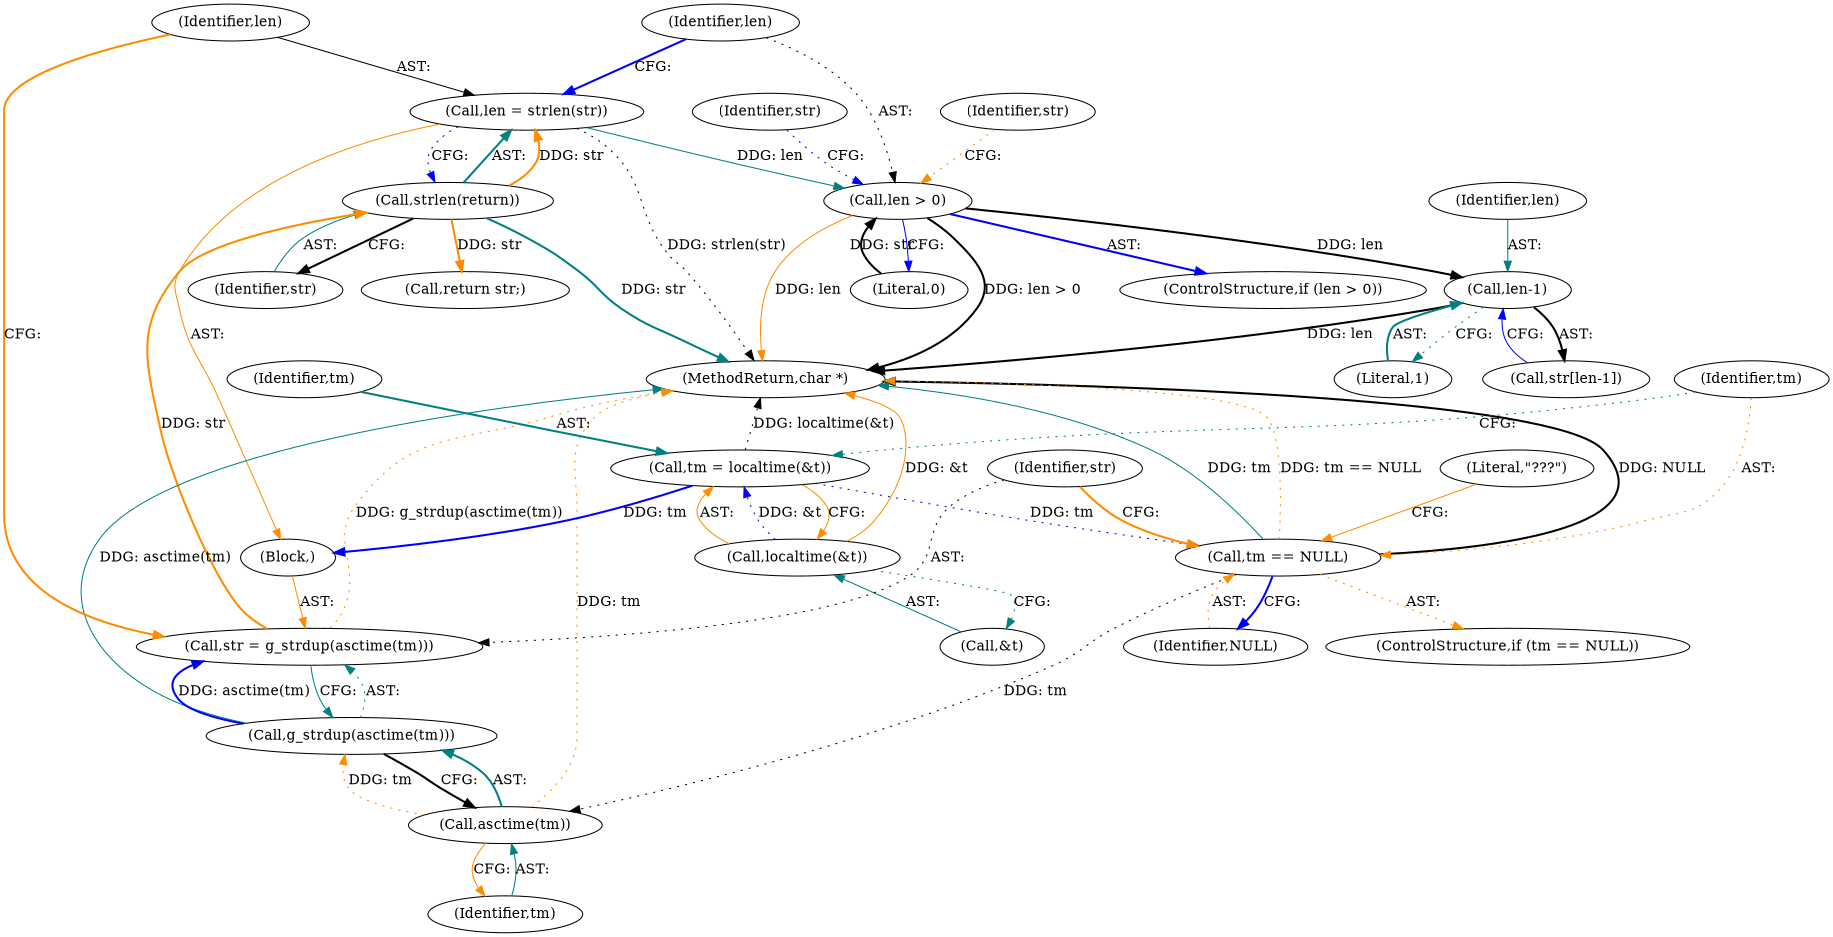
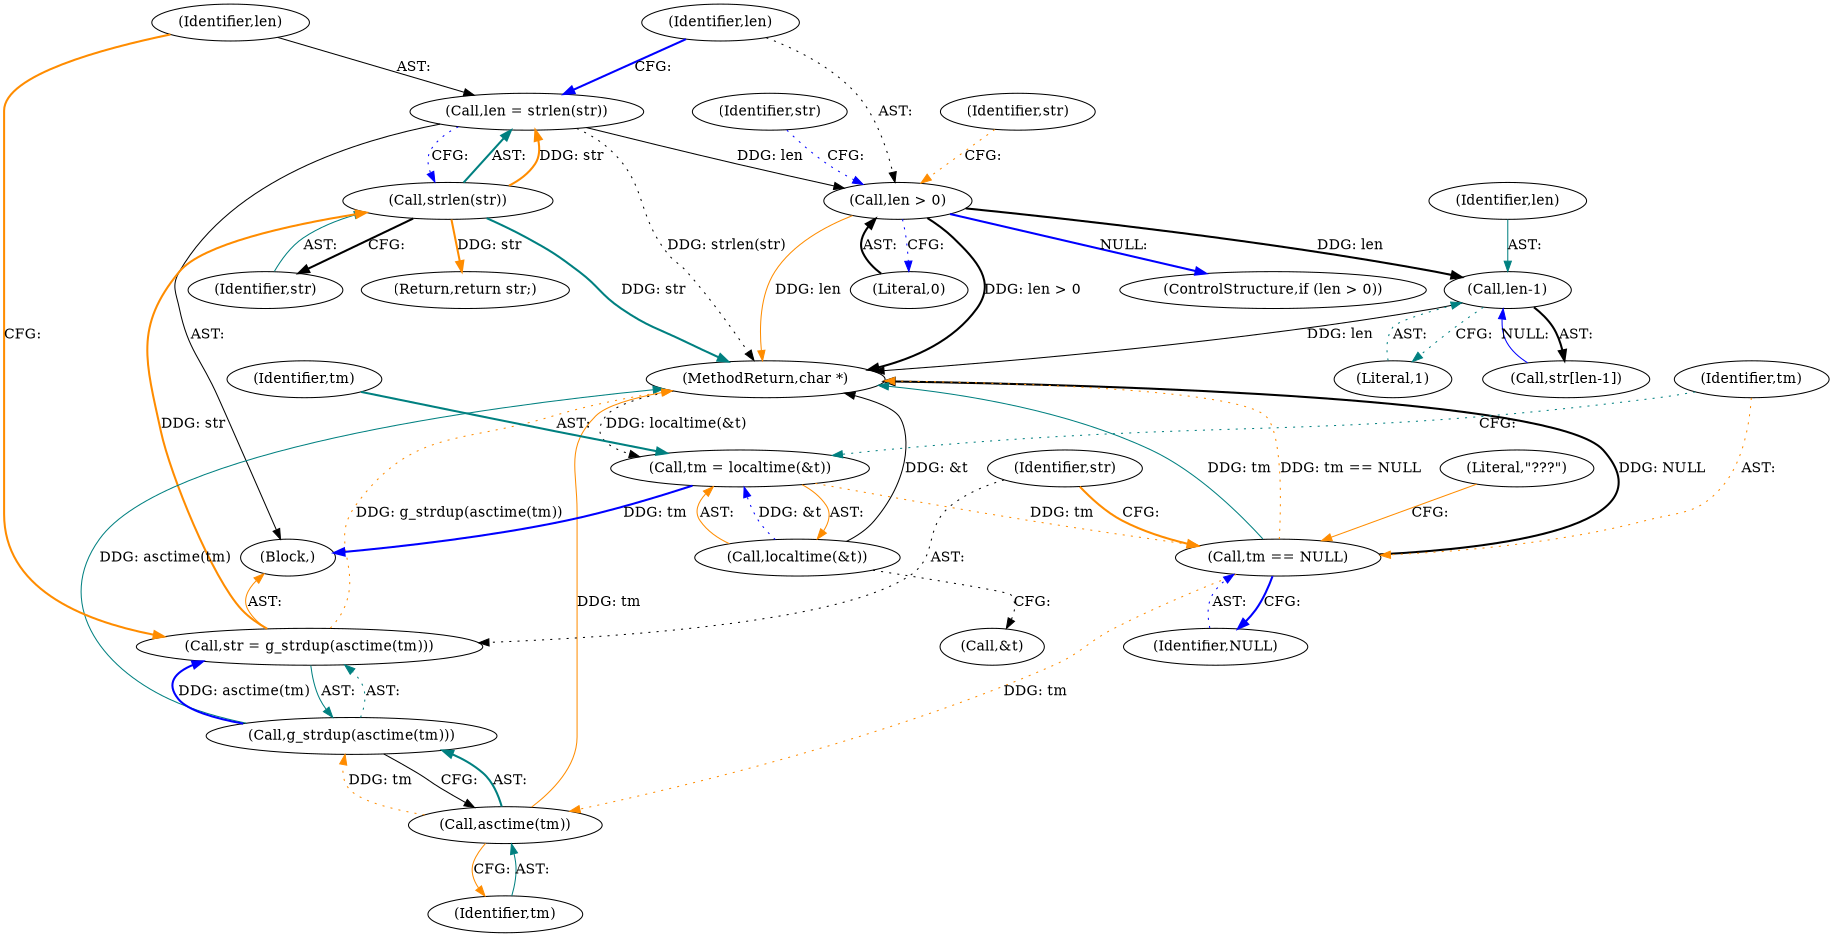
edge "(Call,len = strlen(str))" -> "(Call,len > 0)": color teal -> black
node "(Call,strlen(return))": label "(Call,strlen(return))" -> "(Call,strlen(str))"
edge "(Call,len > 0)" -> "(Literal,0)": style solid -> dotted
edge "(Literal,0)" -> "(Call,len > 0)": label "DDG: str" -> "AST: "
edge "(Call,len > 0)" -> "(ControlStructure,if (len > 0))": label "AST: " -> "NULL: "
edge "(Call,len = strlen(str))" -> "(Block,)": color darkorange -> black
node "(Call,return str;)": label "(Call,return str;)" -> "(Return,return str;)"
edge "(Literal,1)" -> "(Call,len-1)": style bold -> dotted
edge "(Call,str[len-1])" -> "(Call,len-1)": label "CFG: " -> "NULL: "
edge "(Call,len-1)" -> "(MethodReturn,char *)": style bold -> solid
edge "(Call,tm = localtime(&t))" -> "(MethodReturn,char *)": reversed
edge "(Call,localtime(&t))" -> "(MethodReturn,char *)": color darkorange -> black
edge "(Call,tm = localtime(&t))" -> "(Call,localtime(&t))": label "CFG: " -> "AST: "
edge "(Call,tm = localtime(&t))" -> "(Call,tm == NULL)": color blue -> darkorange
edge "(Call,asctime(tm))" -> "(MethodReturn,char *)": style dotted -> solid
edge "(Call,localtime(&t))" -> "(Call,&t)": color teal -> black
edge "(Block,)" -> "(Call,str = g_strdup(asctime(tm)))": reversed
edge "(Identifier,NULL)" -> "(Call,tm == NULL)": color darkorange -> blue
edge "(Call,&t)" -> "(Call,localtime(&t))": removed, label "AST:"
node "(ControlStructure,if (tm == NULL))": removed
edge "(Call,str = g_strdup(asctime(tm)))" -> "(Call,g_strdup(asctime(tm)))": label "CFG: " -> "AST: "
edge "(Call,tm == NULL)" -> "(Call,asctime(tm))": color black -> darkorange
edge "(Call,g_strdup(asctime(tm)))" -> "(Call,asctime(tm))": style bold -> solid
